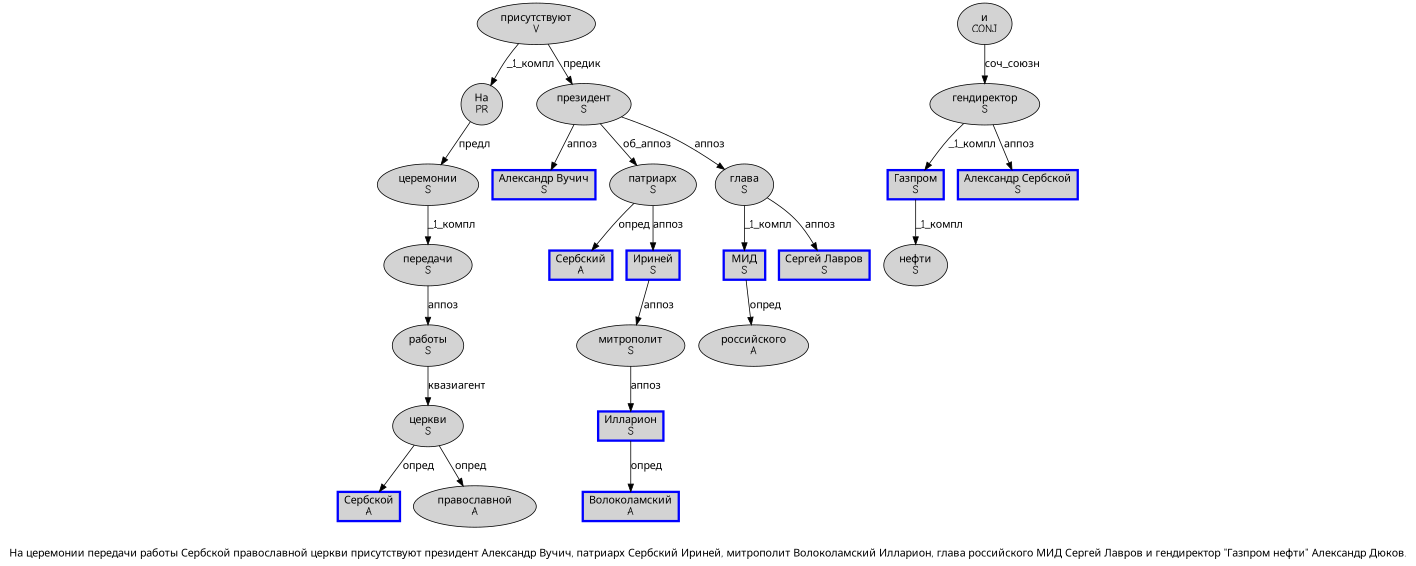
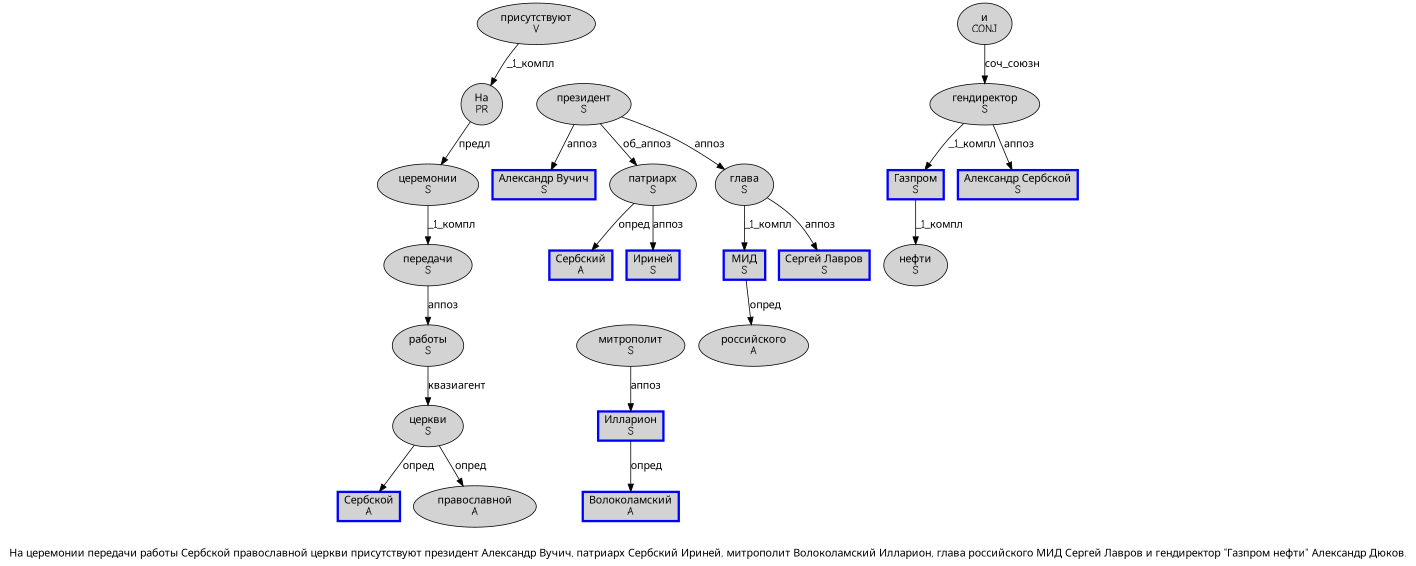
edge "присутствуют V" -> "президент S": removed, label "предик"
edge "Ириней S" -> "митрополит S": removed, label "аппоз"
